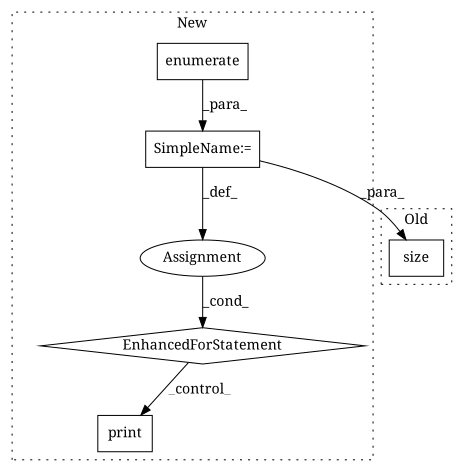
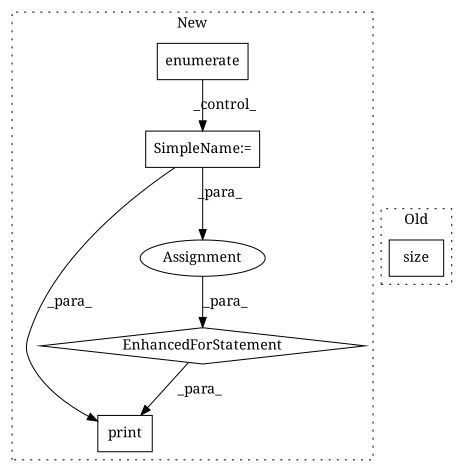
edge "enumerate" -> "SimpleName:=": label "_para_" -> "_control_"
edge "SimpleName:=" -> "size": now "SimpleName:=" -> "print"
edge "SimpleName:=" -> "Assignment": label "_def_" -> "_para_"
edge "Assignment" -> "EnhancedForStatement": label "_cond_" -> "_para_"
edge "EnhancedForStatement" -> "print": label "_control_" -> "_para_"
